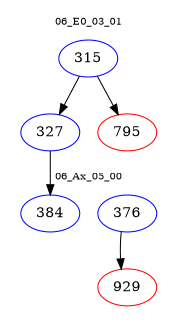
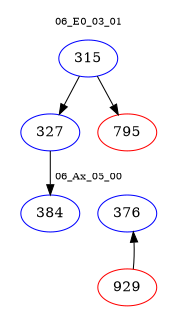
edge "376" -> "929": reversed
